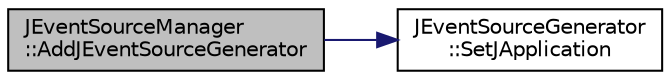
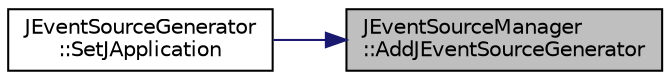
edge "JEventSourceManager ::AddJEventSourceGenerator" -> "JEventSourceGenerator ::SetJApplication": reversed
